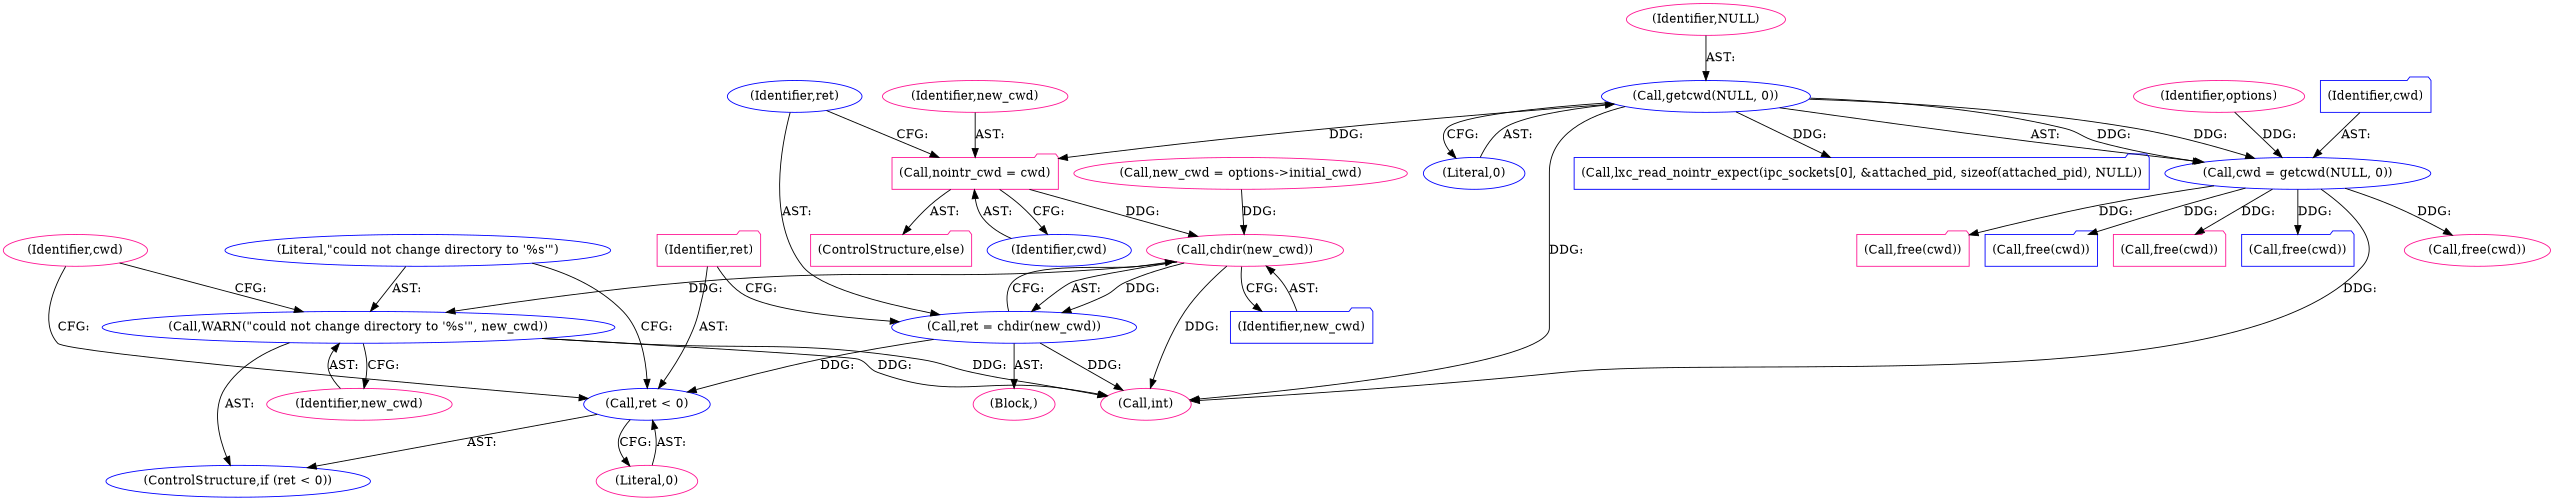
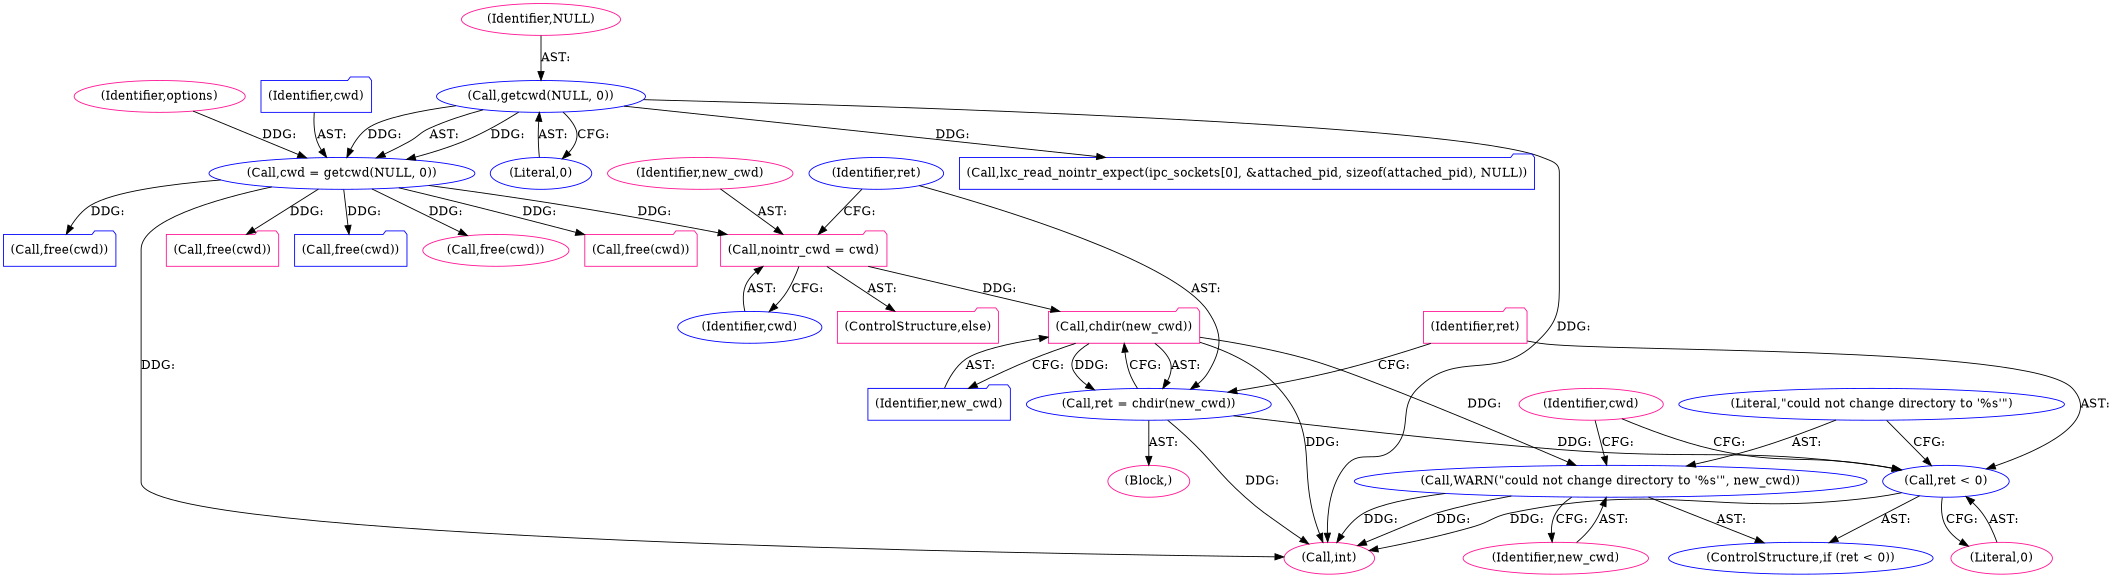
edge "(Call,getcwd(NULL, 0))" -> "(Call,nointr_cwd = cwd)": now "(Call,cwd = getcwd(NULL, 0))" -> "(Call,nointr_cwd = cwd)"
node "(Call,new_cwd = options->initial_cwd)": removed
node "(Call,chdir(new_cwd))": shape ellipse -> folder
edge "(Call,ret < 0)" -> "(Call,int)": added, label "DDG:"
